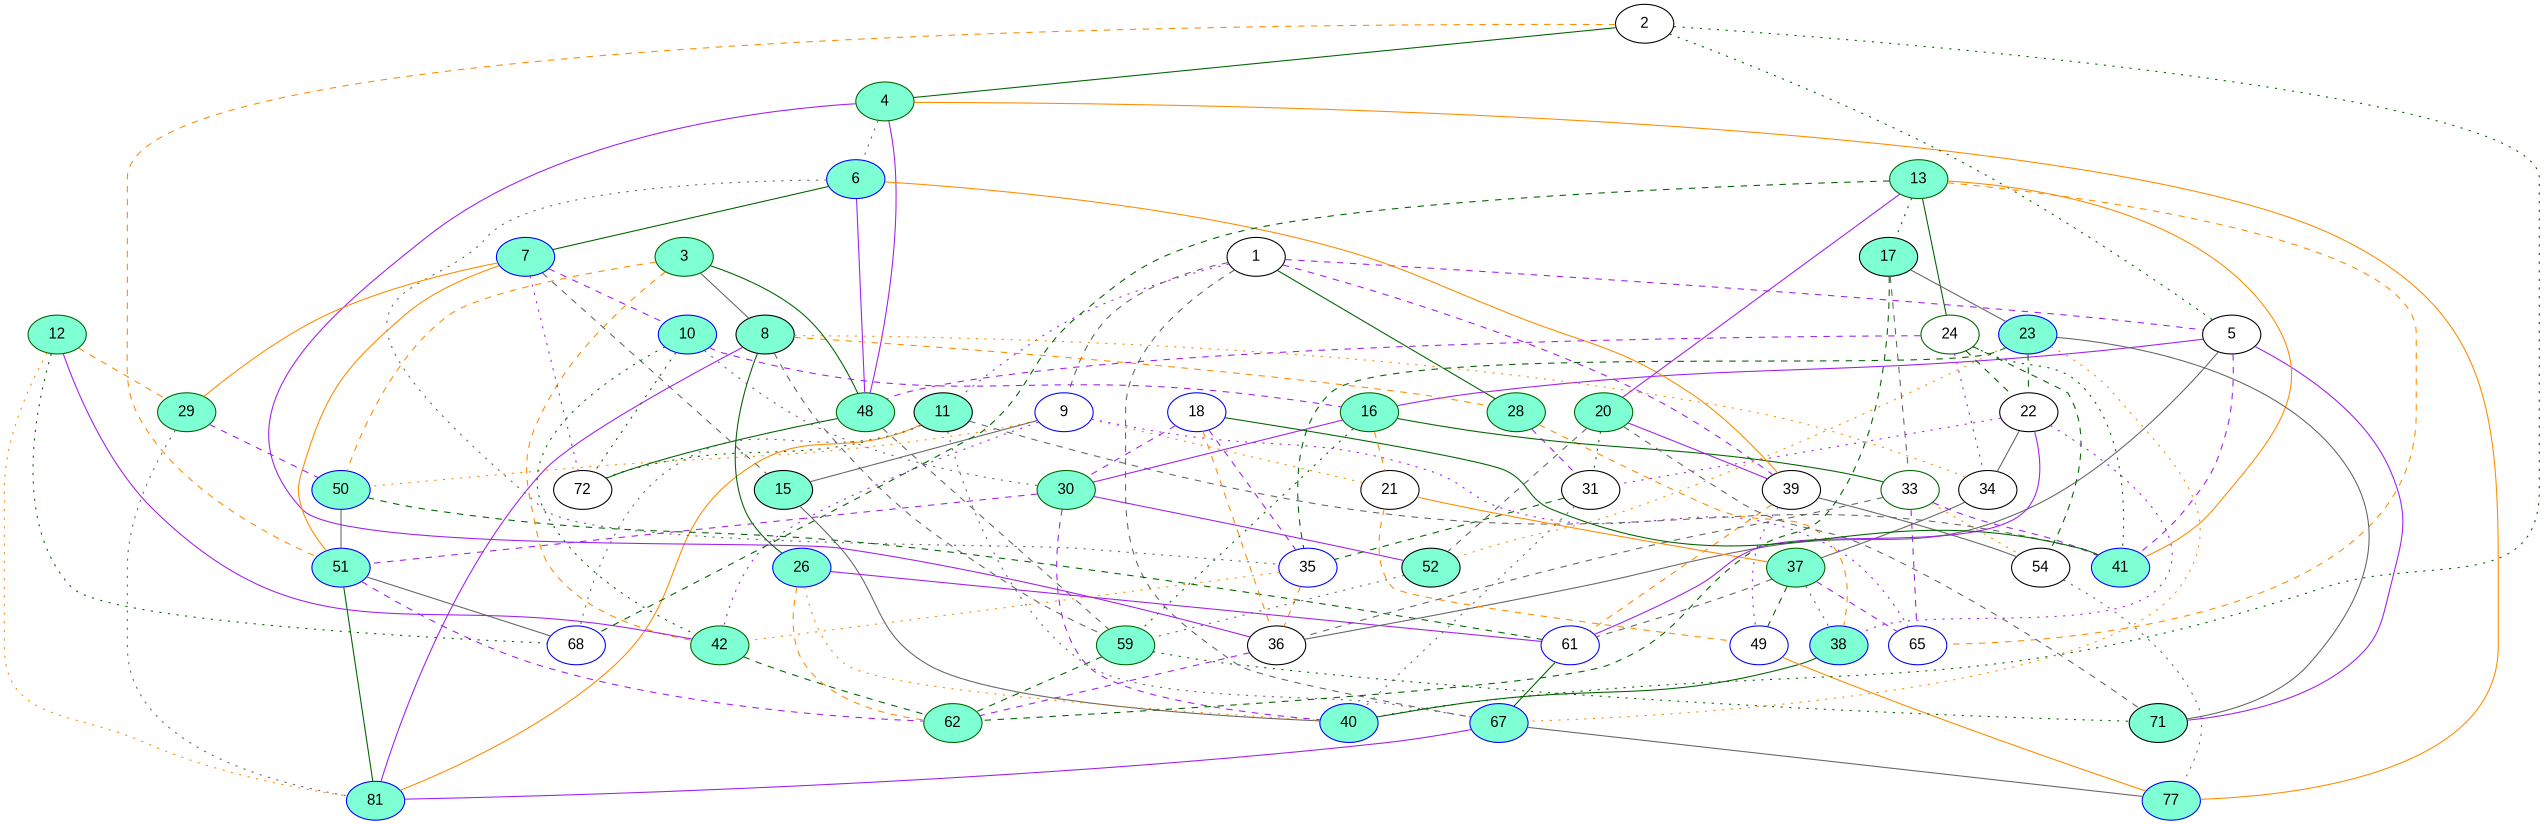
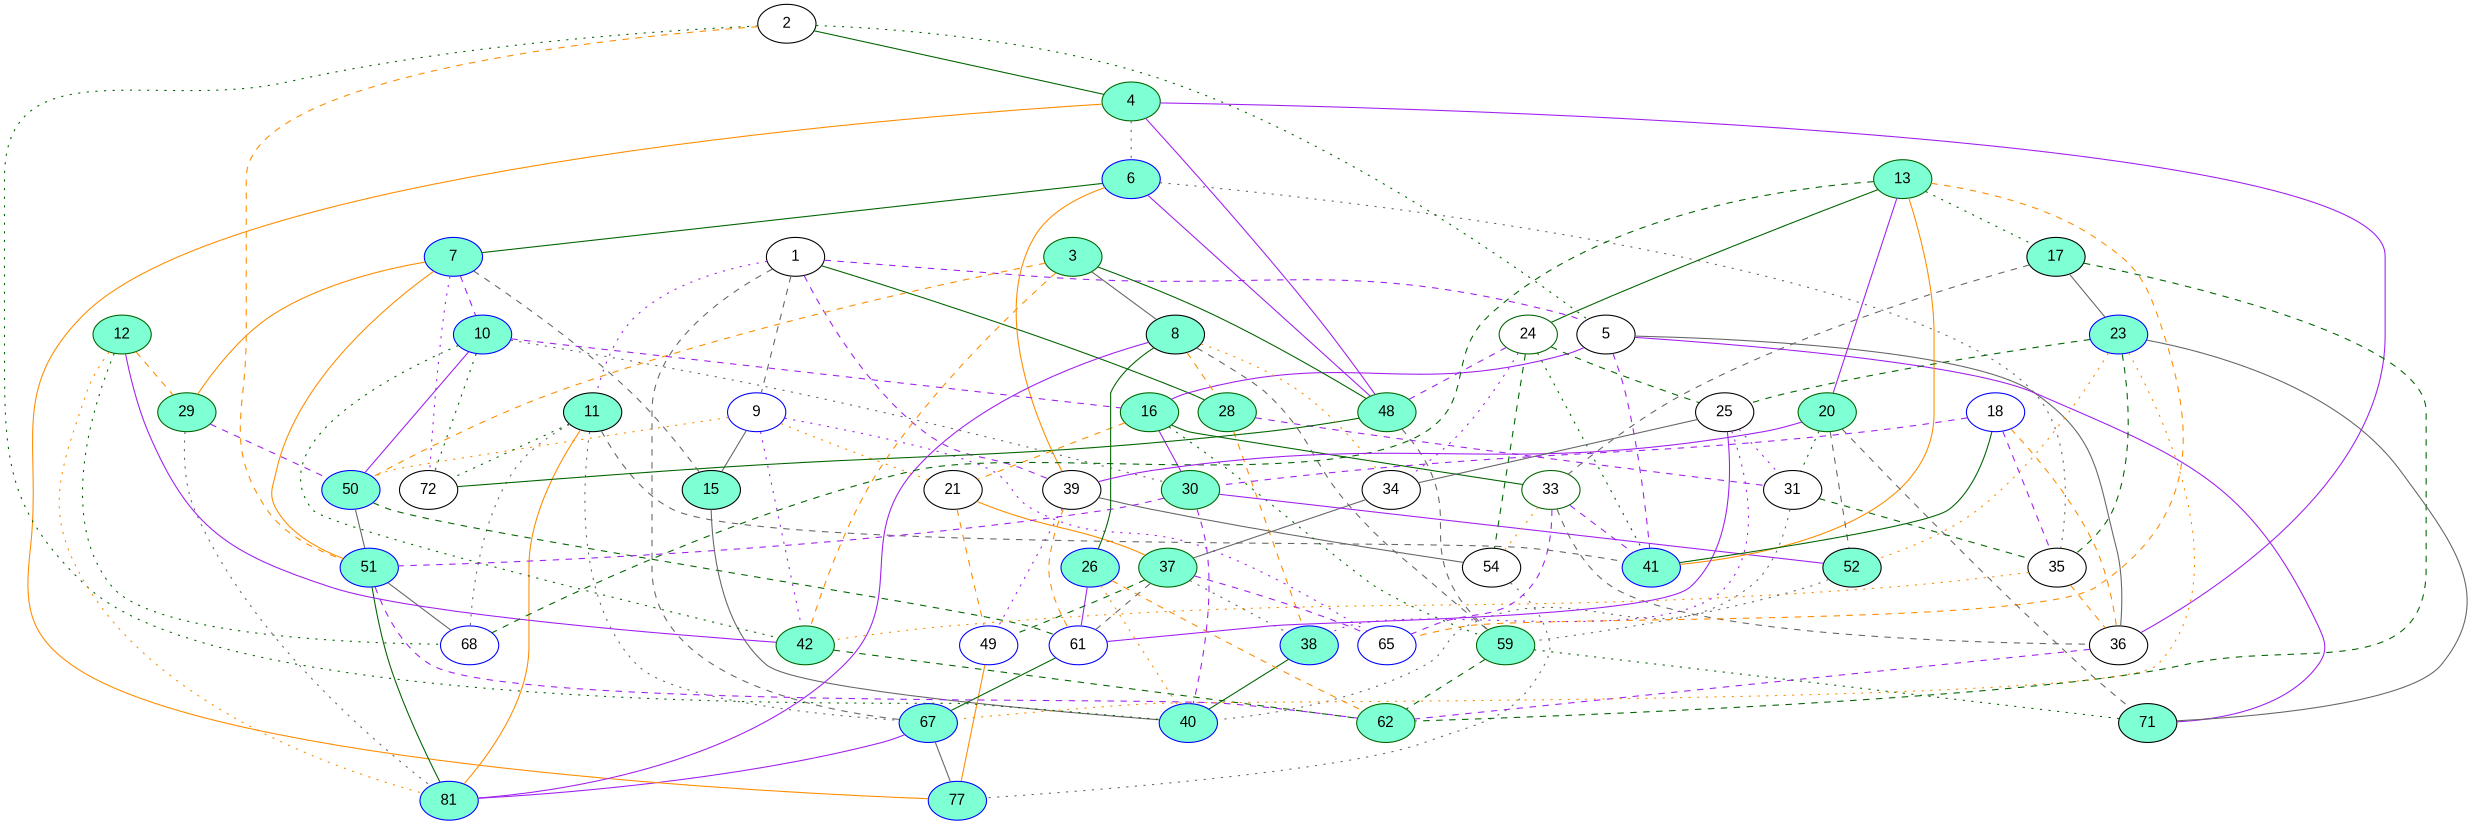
edge "10" -- "50": added
node "22": label "22" -> "25"
node "35": color blue -> black
